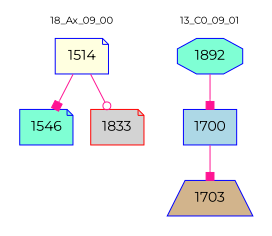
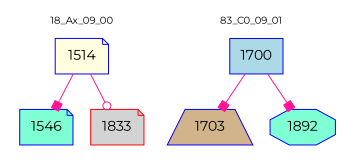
cluster "13_C0_09_01": label "13_C0_09_01" -> "83_C0_09_01"
edge "1892" -> "1700": reversed
